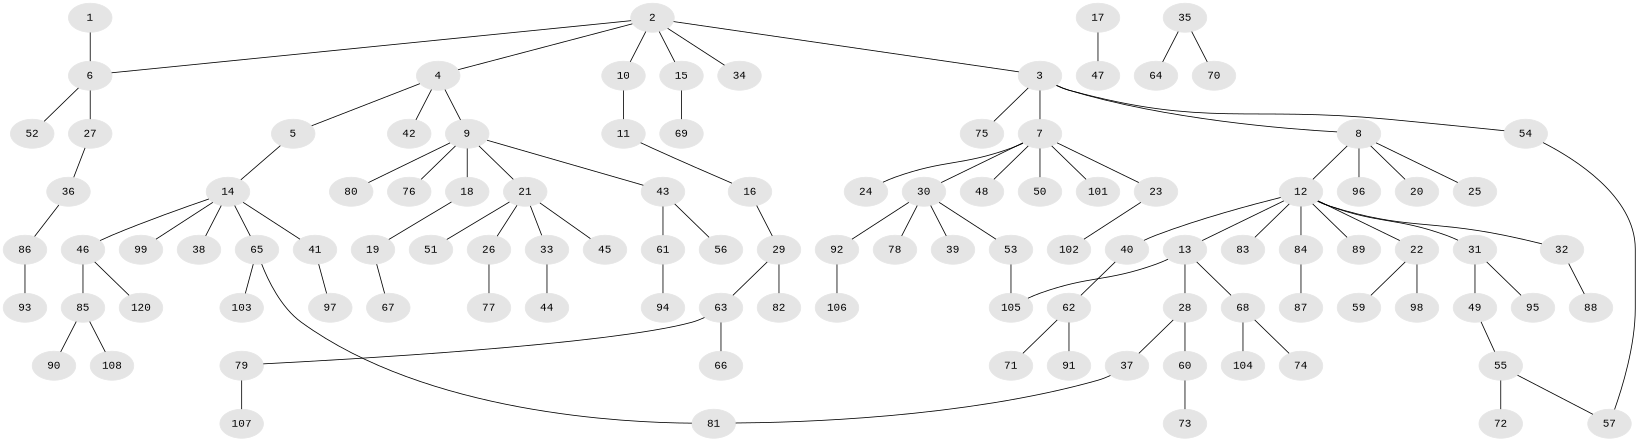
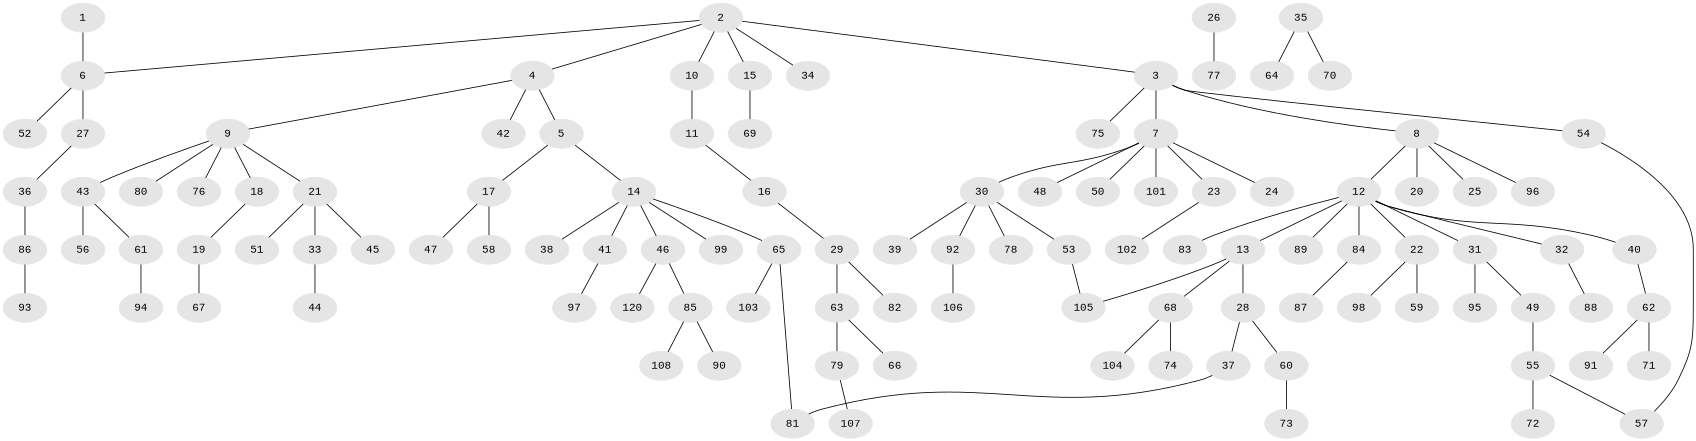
edge "5" -- "17": added
edge "21" -- "26": removed
node "58": added
